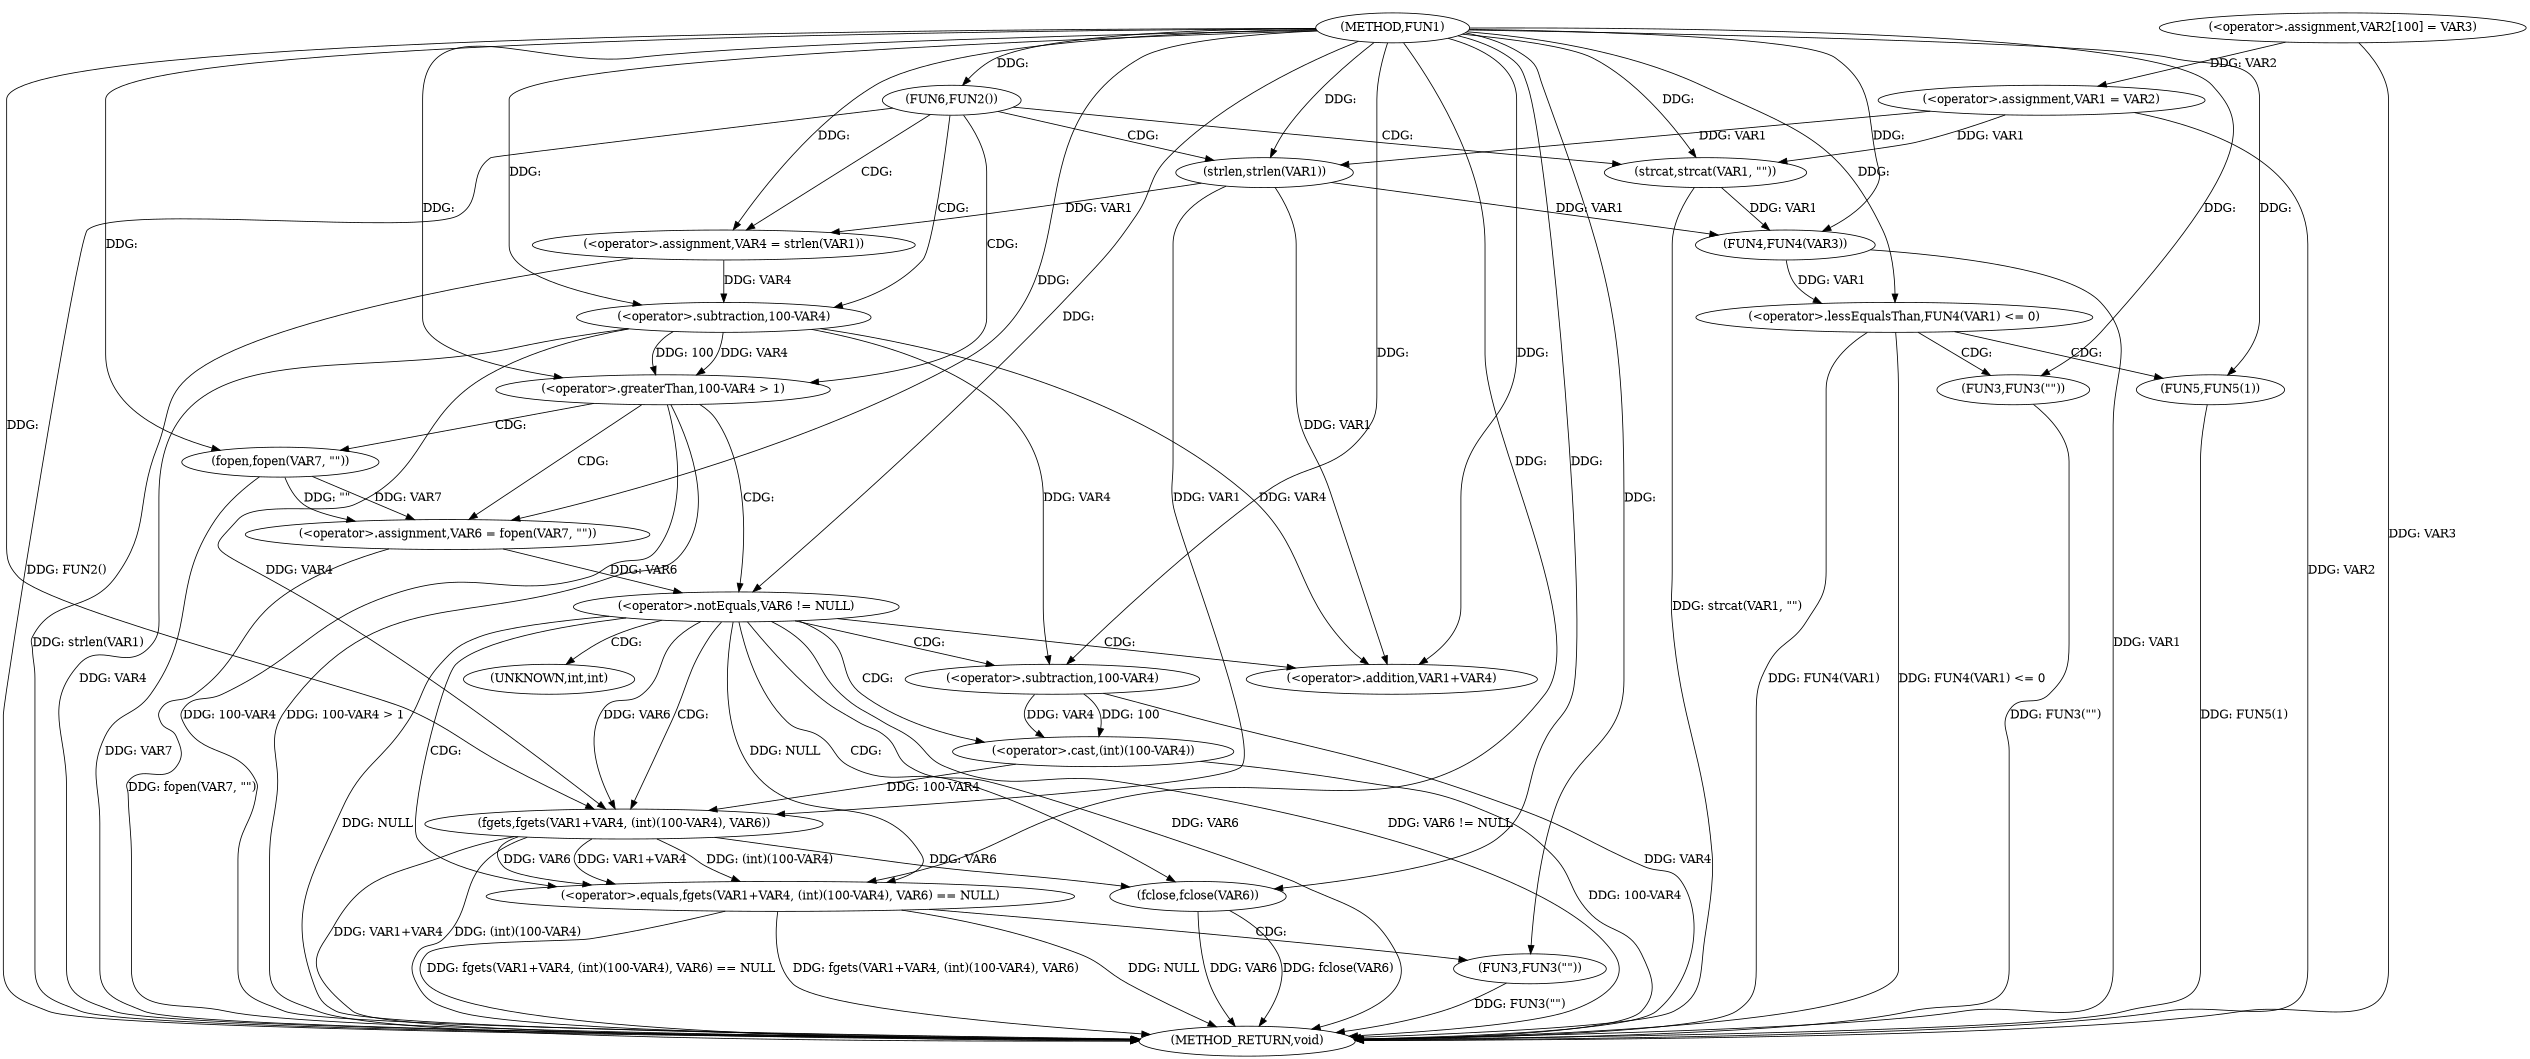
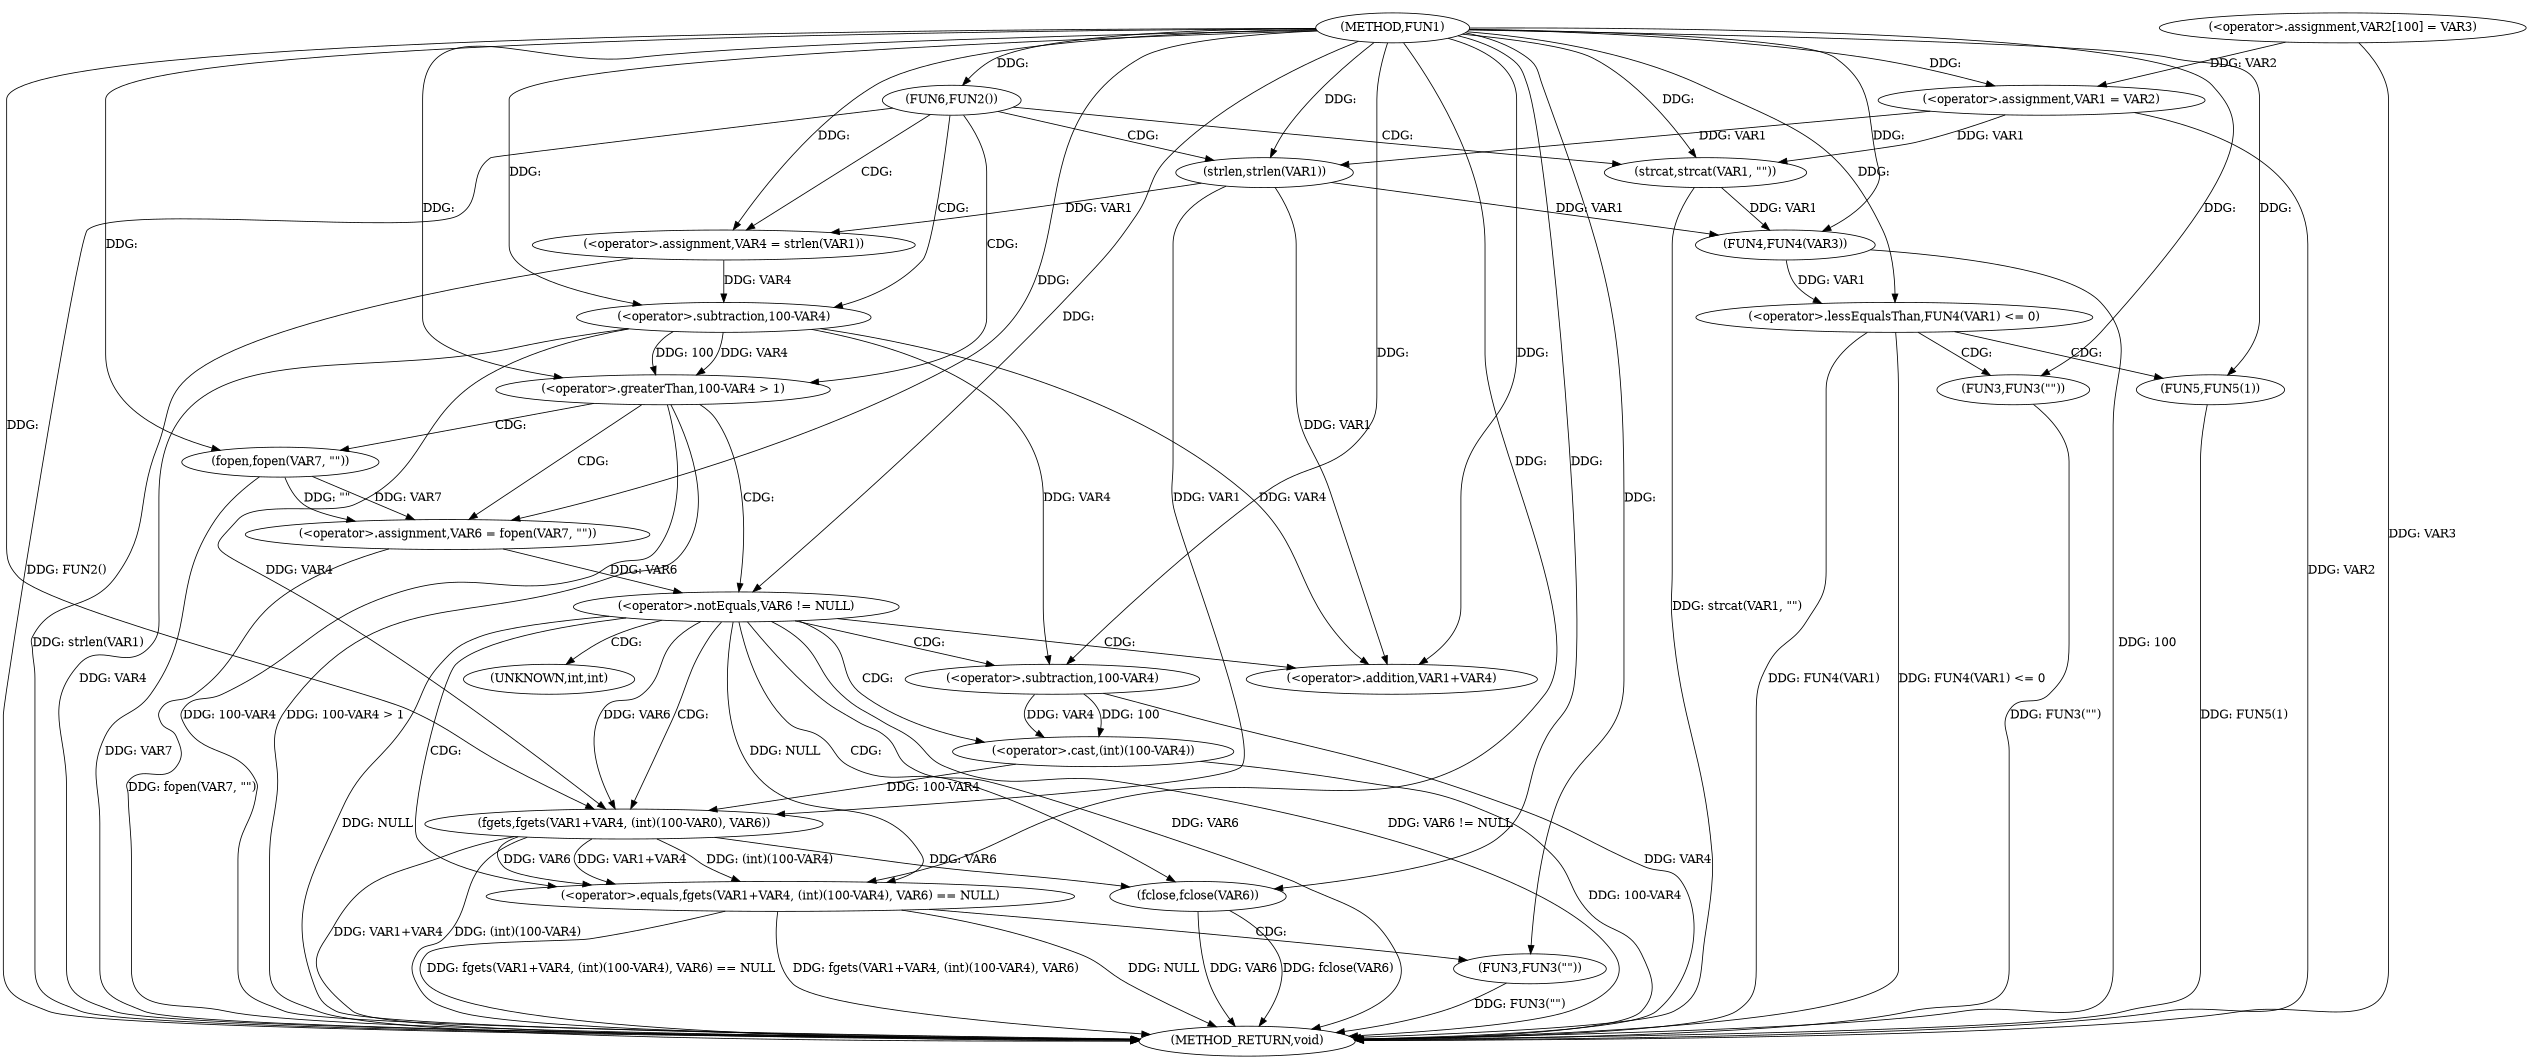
edge "(METHOD,FUN1)" -> "(<operator>.assignment,VAR1 = VAR2)": added, label "DDG:"
edge "(FUN4,FUN4(VAR3))" -> "(METHOD_RETURN,void)": label "DDG: VAR1" -> "DDG: 100"
node "(fgets,fgets(VAR1+VAR4, (int)(100-VAR4), VAR6))": label "(fgets,fgets(VAR1+VAR4, (int)(100-VAR4), VAR6))" -> "(fgets,fgets(VAR1+VAR4, (int)(100-VAR0), VAR6))"
